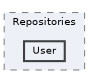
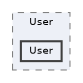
cluster "Repositories": label "Repositories" -> "User"
